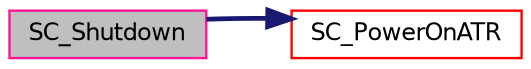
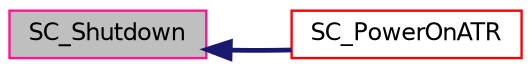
edge "SC_Shutdown" -> "SC_PowerOnATR": reversed
